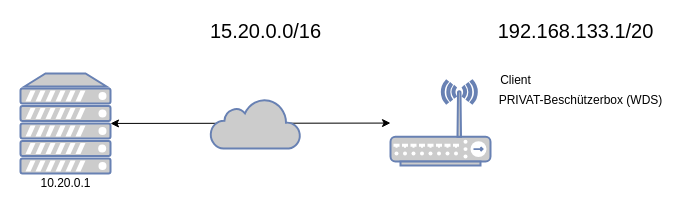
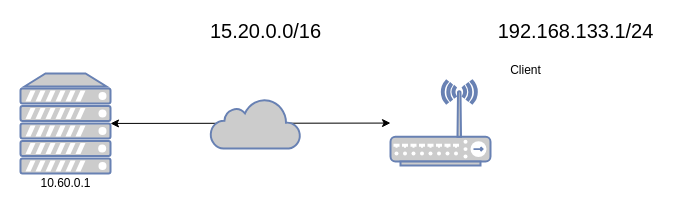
node "192.168.133.1/20": label "192.168.133.1/20" -> "192.168.133.1/24"
node "Client": moved (516, 81) -> (526, 71)
node "PRIVAT-Beschützerbox (WDS)": removed
node "10.20.0.1": label "10.20.0.1" -> "10.60.0.1"
